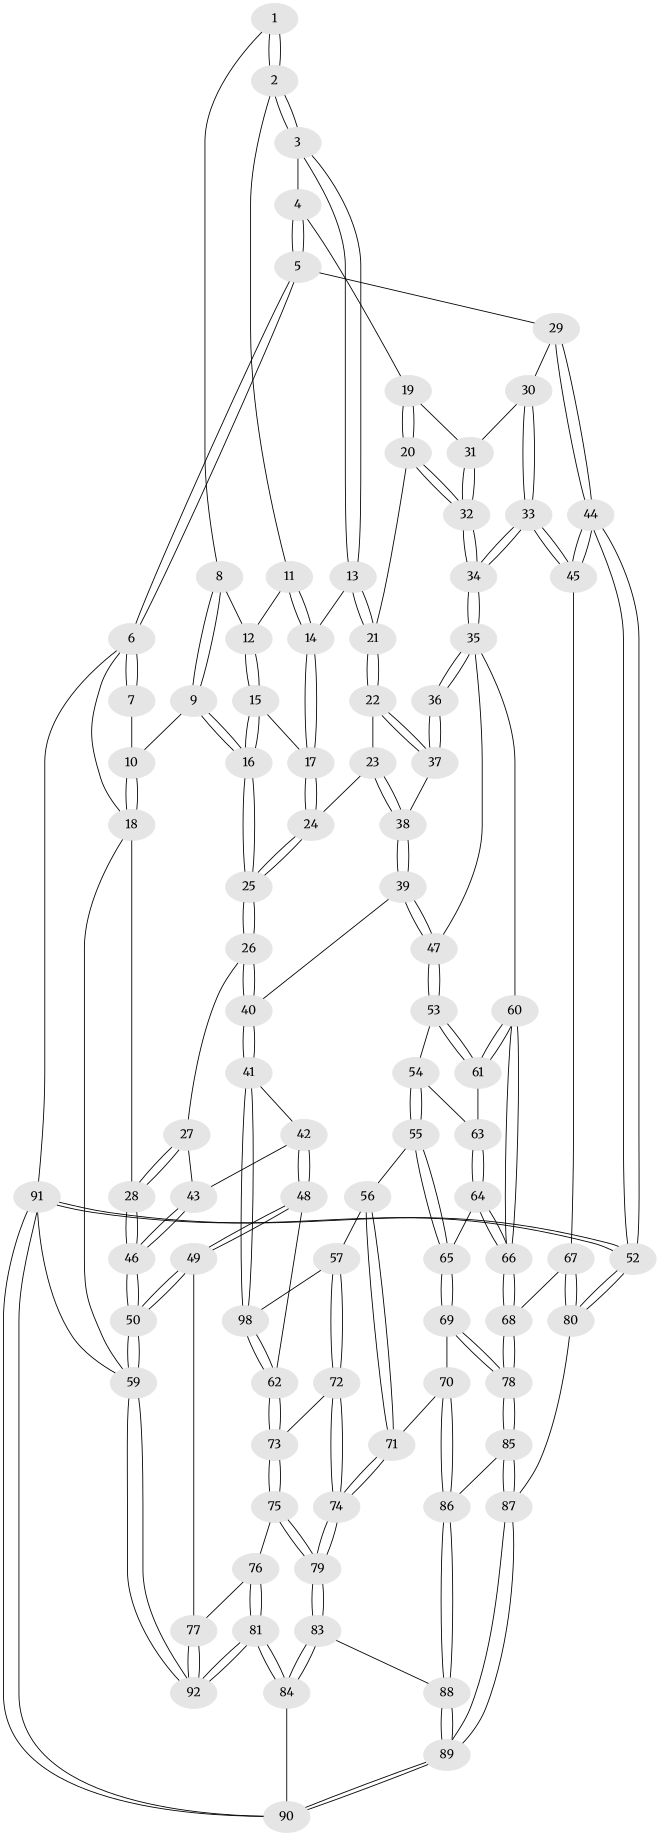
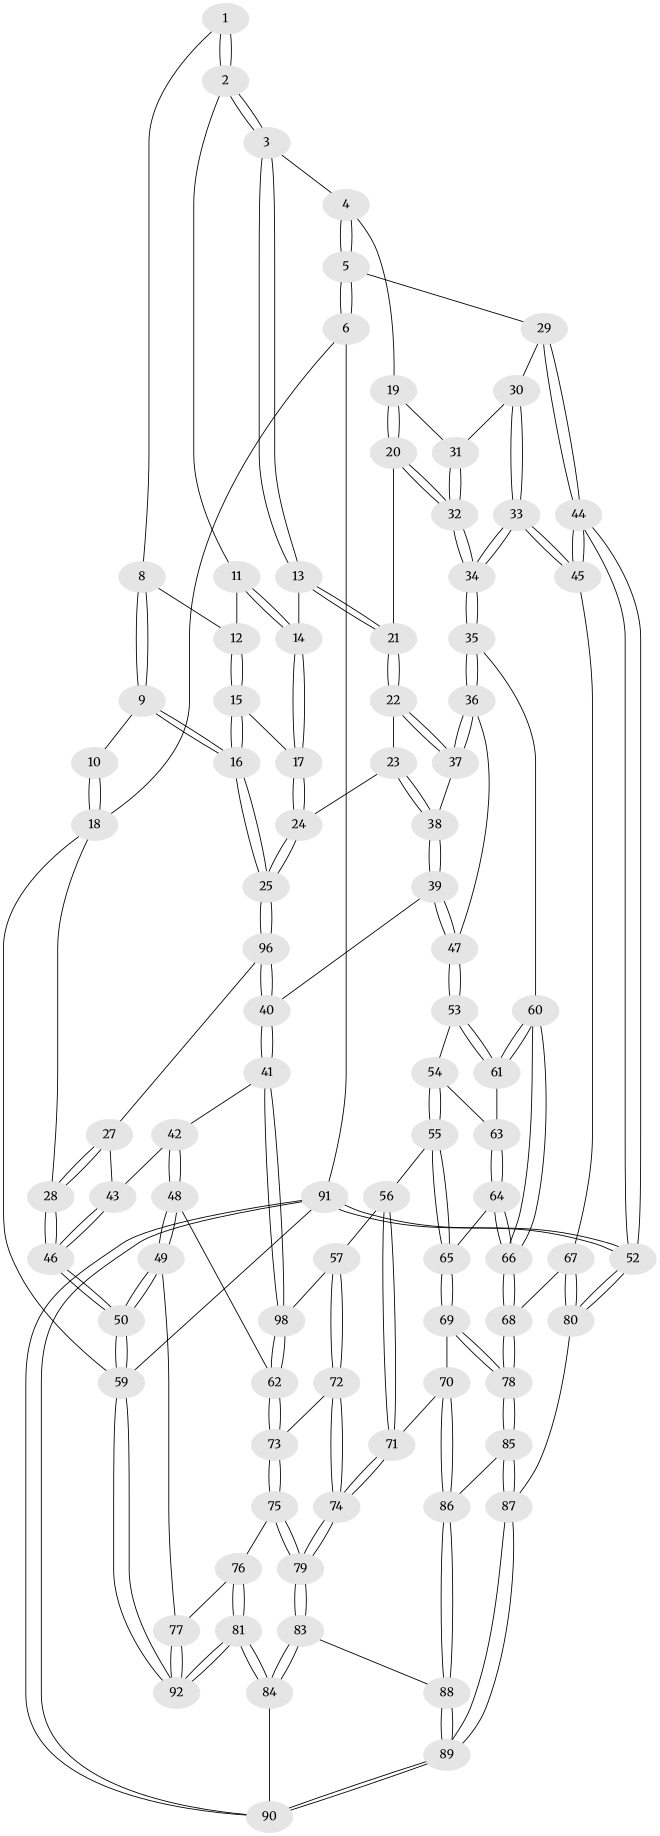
node "7": removed
edge "35" -- "47": now "36" -- "47"
node "26": label "26" -> "96"
